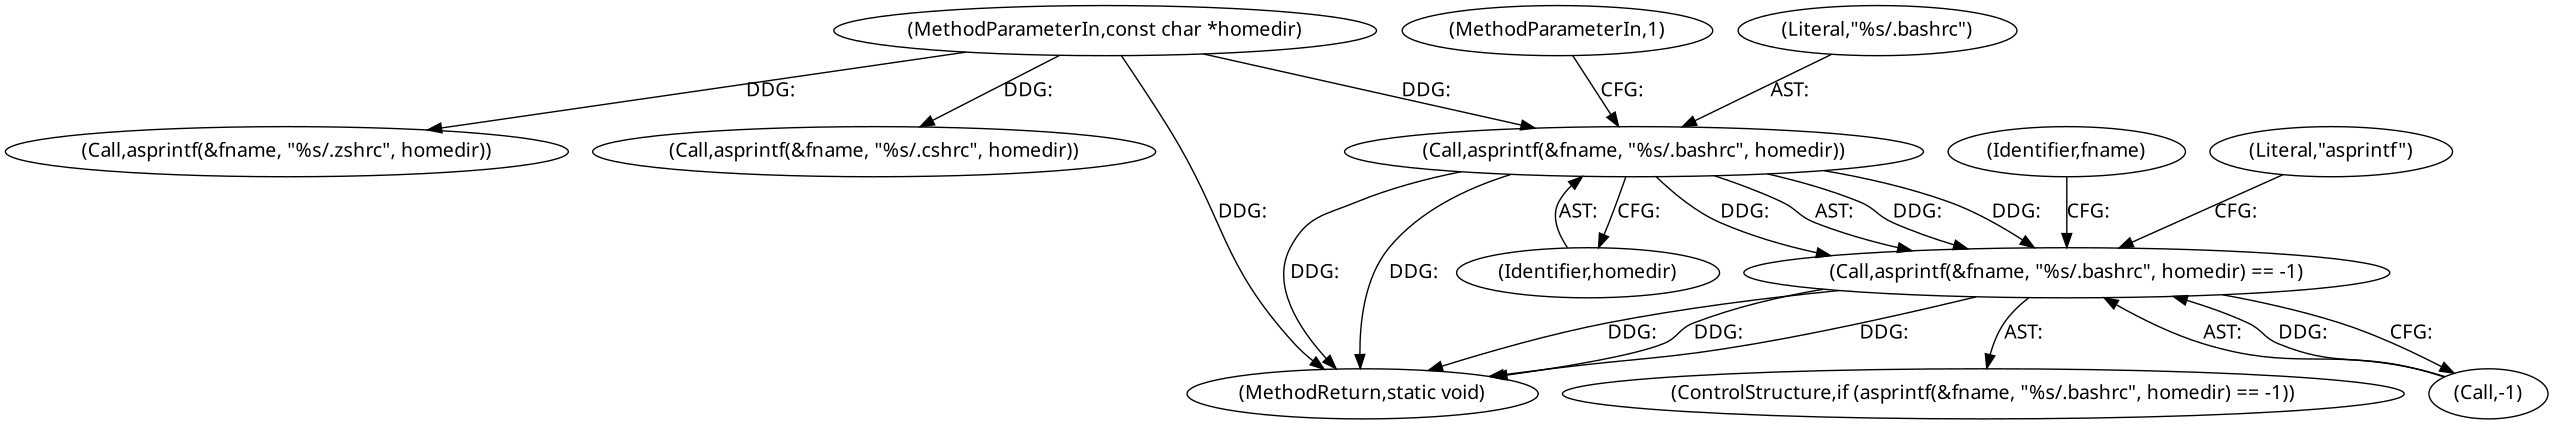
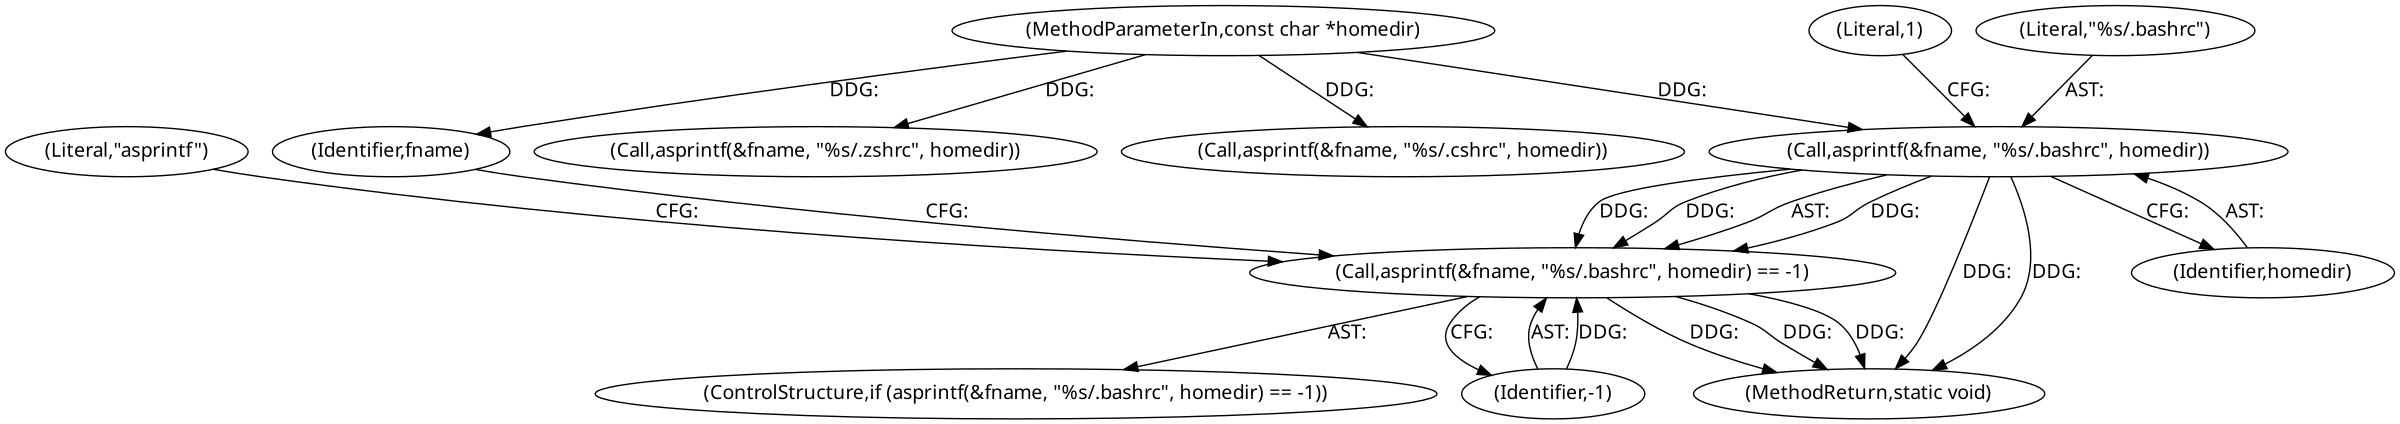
node "(MethodParameterIn,1)": label "(MethodParameterIn,1)" -> "(Literal,1)"
edge "(MethodParameterIn,const char *homedir)" -> "(MethodReturn,static void)": now "(MethodParameterIn,const char *homedir)" -> "(Identifier,fname)"
node "(Call,-1)": label "(Call,-1)" -> "(Identifier,-1)"
